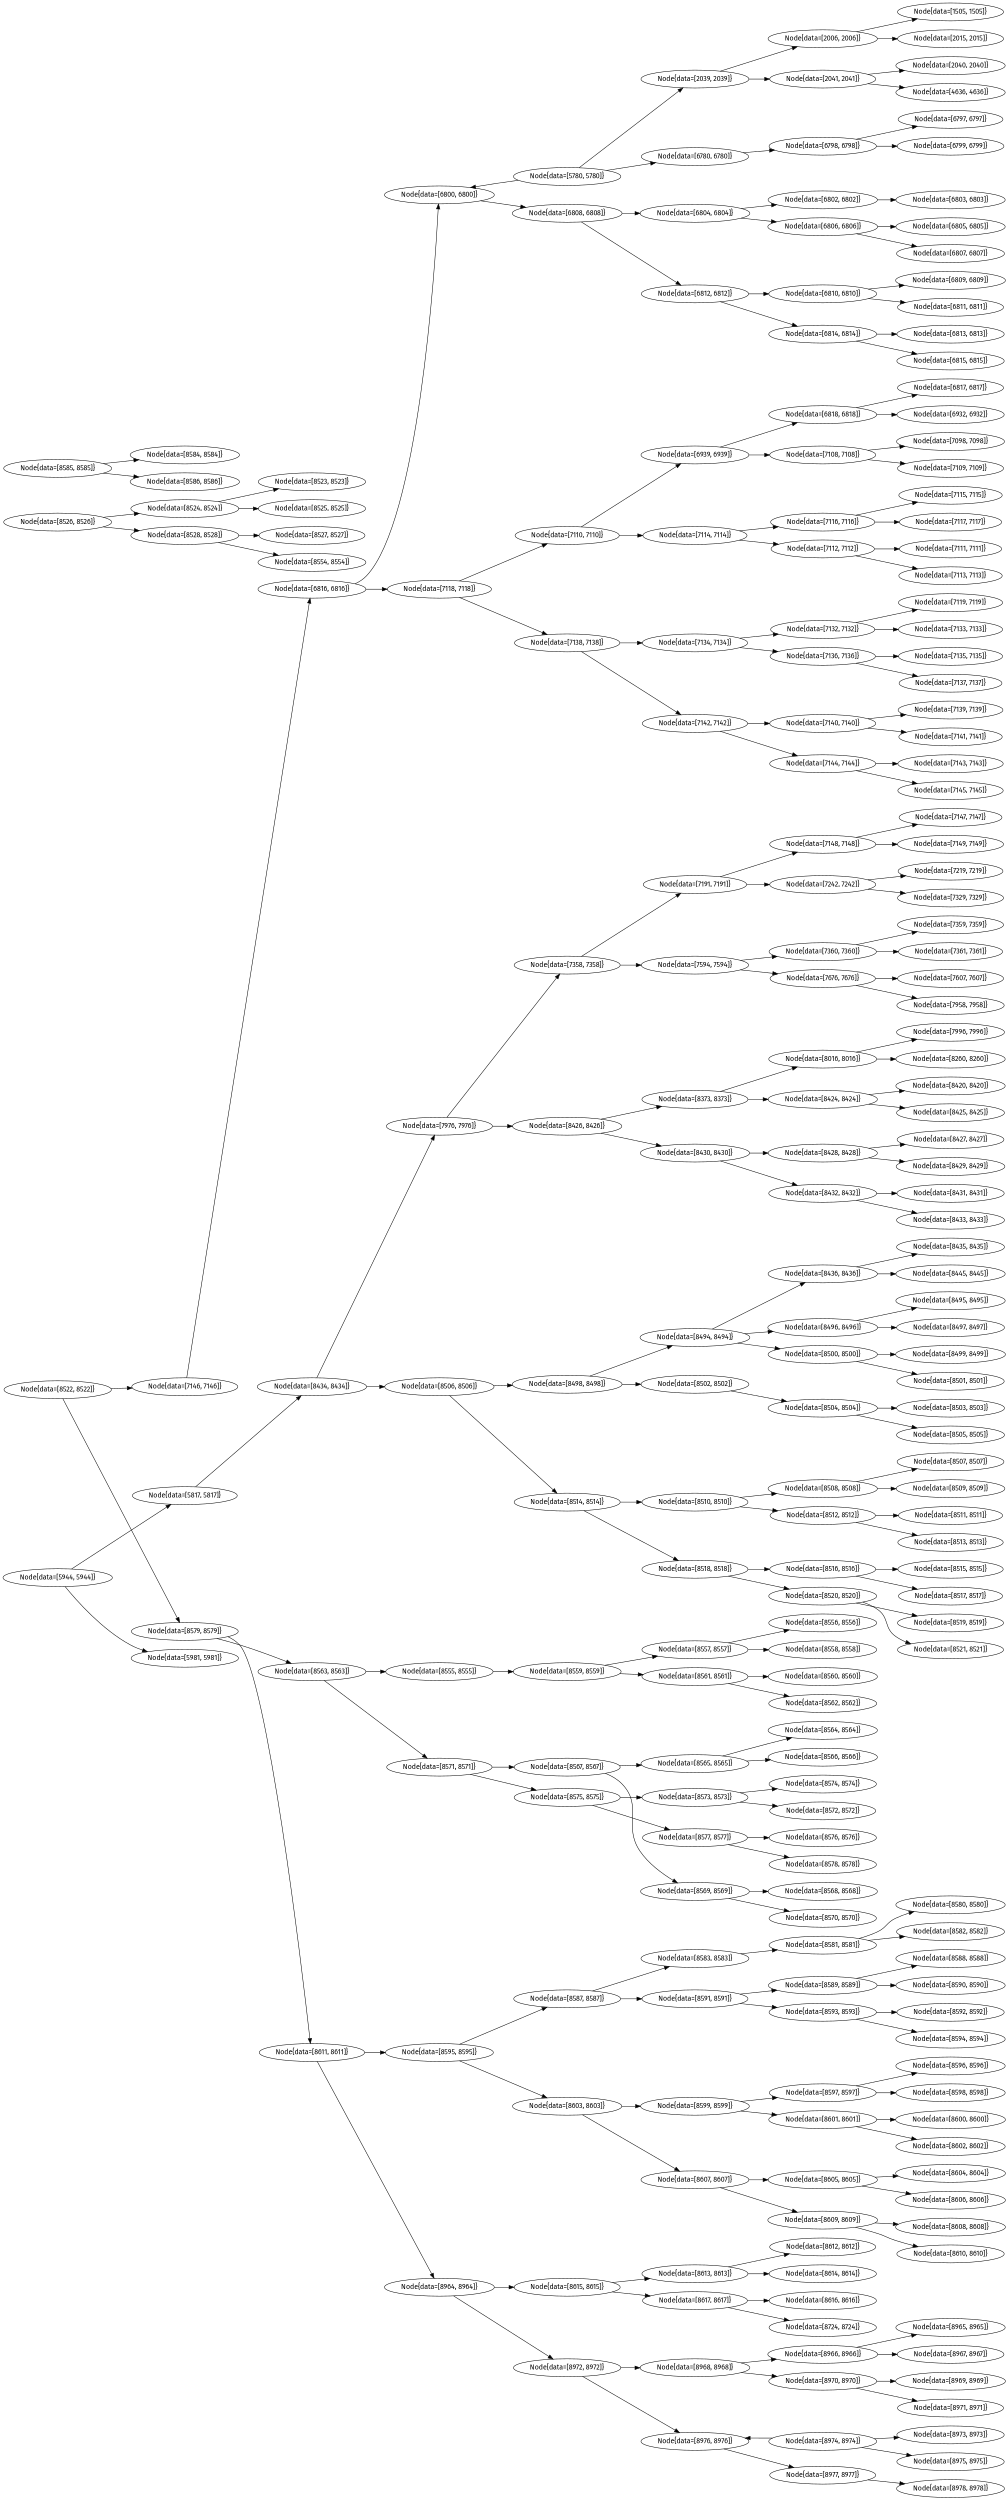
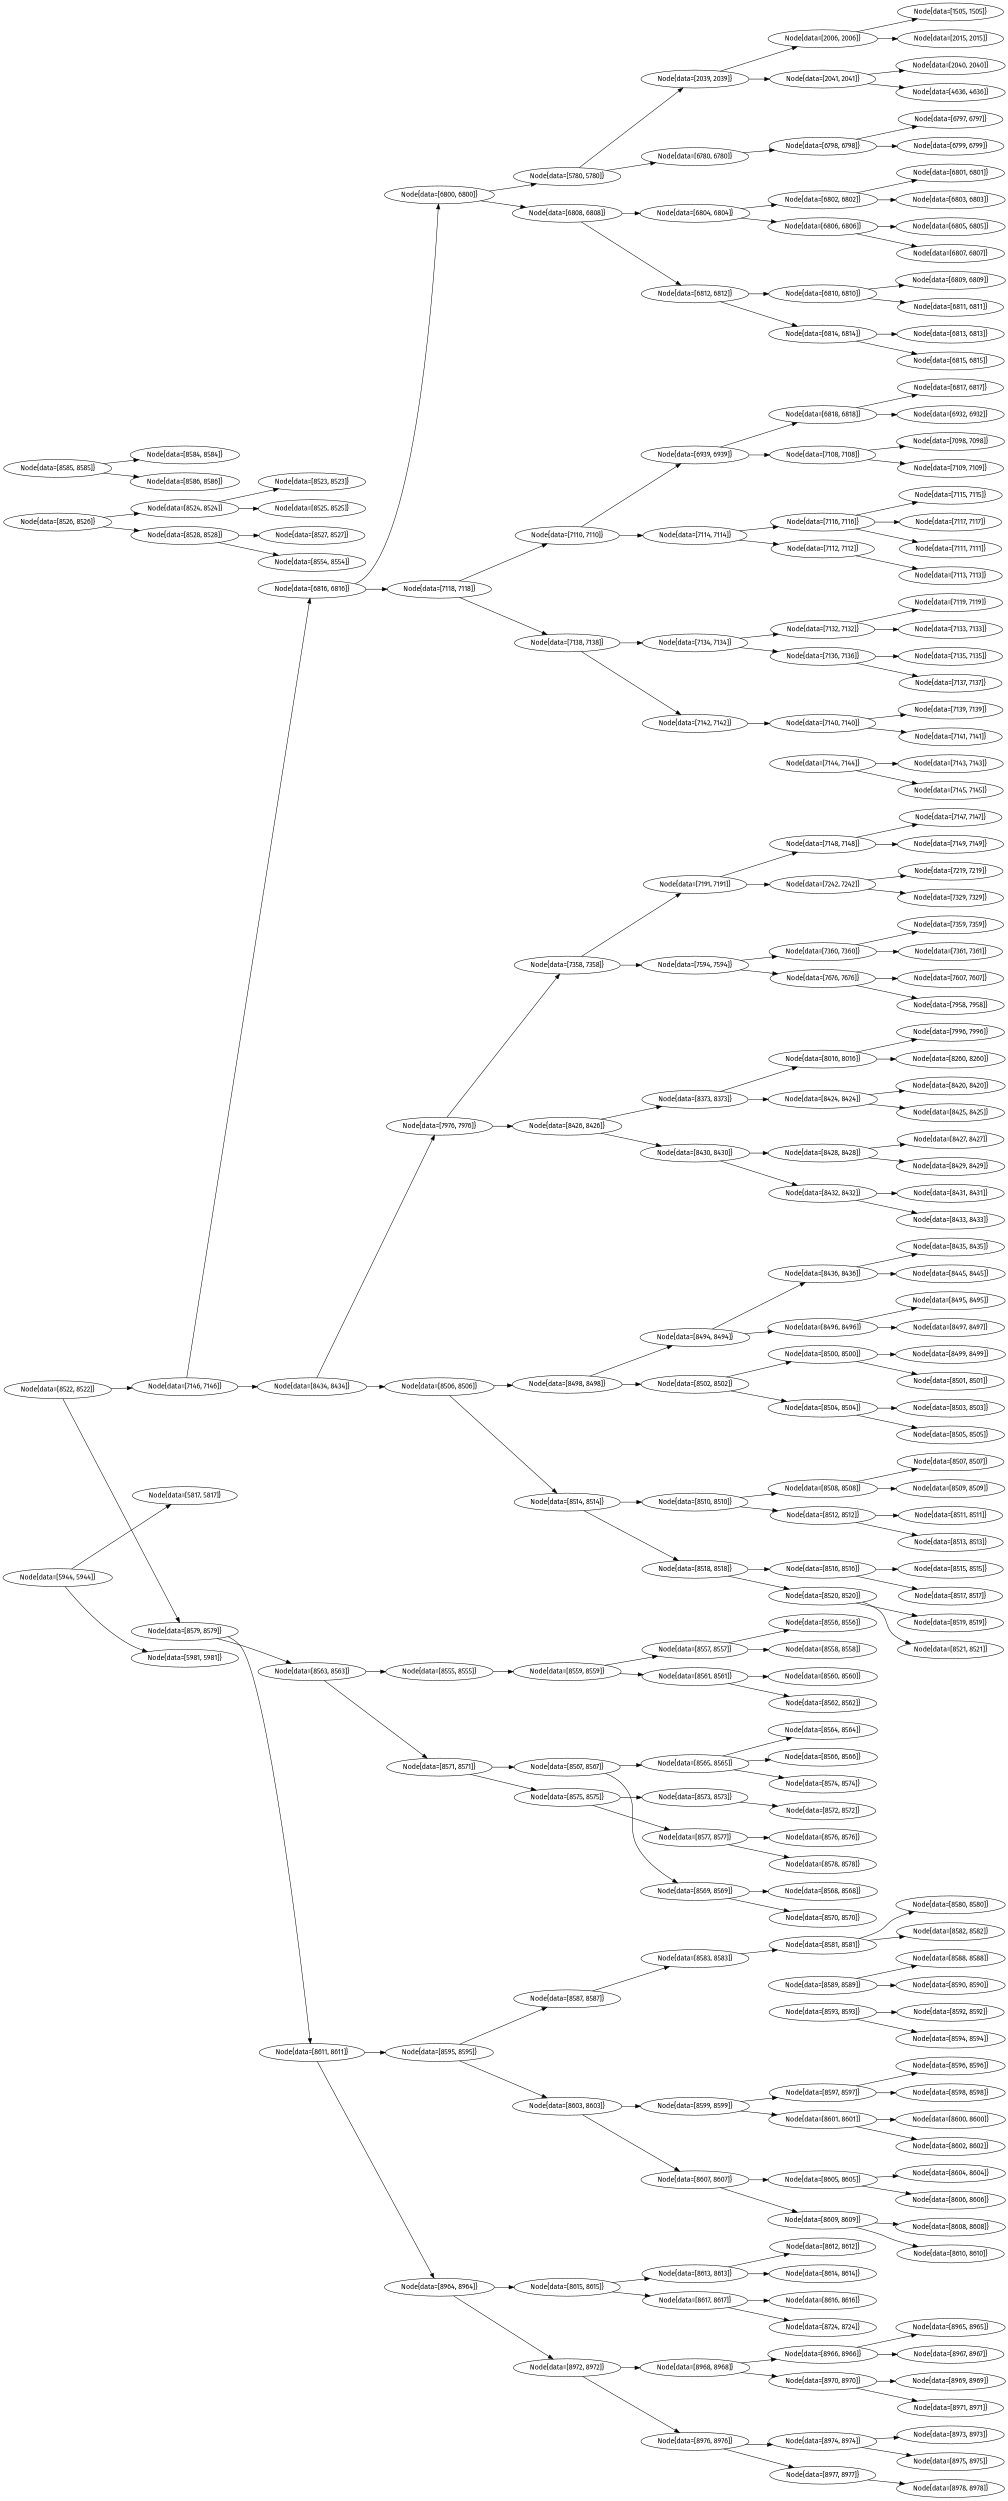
node "Node{data=[6801, 6801]}": added
edge "Node{data=[5780, 5780]}" -> "Node{data=[6800, 6800]}": reversed
edge "Node{data=[7112, 7112]}" -> "Node{data=[7111, 7111]}": now "Node{data=[7116, 7116]}" -> "Node{data=[7111, 7111]}"
edge "Node{data=[7142, 7142]}" -> "Node{data=[7144, 7144]}": removed
edge "Node{data=[8494, 8494]}" -> "Node{data=[8500, 8500]}": now "Node{data=[8502, 8502]}" -> "Node{data=[8500, 8500]}"
edge "Node{data=[5817, 5817]}" -> "Node{data=[8434, 8434]}": now "Node{data=[7146, 7146]}" -> "Node{data=[8434, 8434]}"
edge "Node{data=[8573, 8573]}" -> "Node{data=[8574, 8574]}": now "Node{data=[8565, 8565]}" -> "Node{data=[8574, 8574]}"
node "Node{data=[8591, 8591]}": removed
edge "Node{data=[8974, 8974]}" -> "Node{data=[8976, 8976]}": reversed
